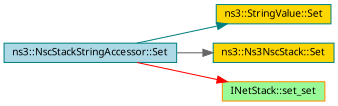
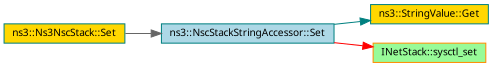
node "ns3::StringValue::Set": label "ns3::StringValue::Set" -> "ns3::StringValue::Get"
edge "ns3::NscStackStringAccessor::Set" -> "ns3::Ns3NscStack::Set": reversed
node "INetStack::set_set": label "INetStack::set_set" -> "INetStack::sysctl_set"
